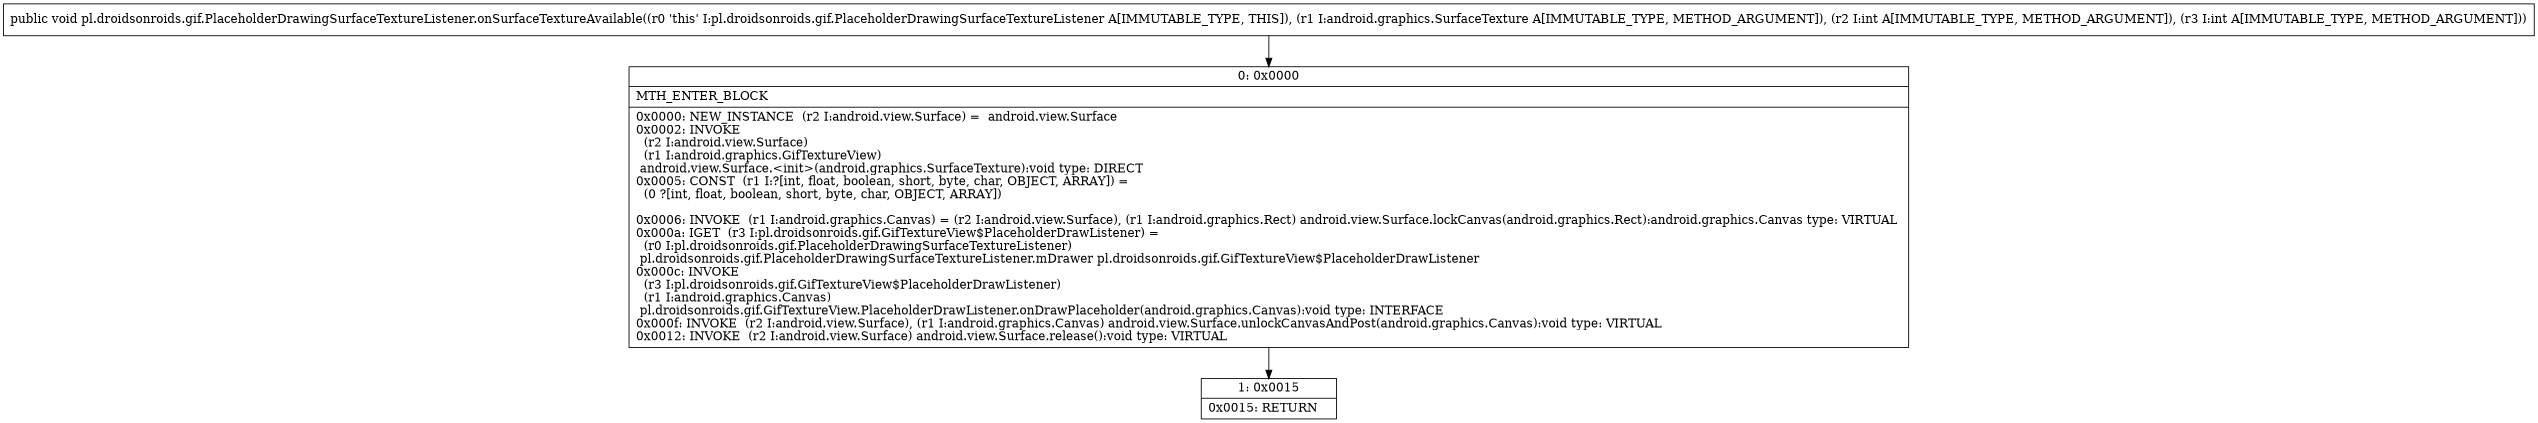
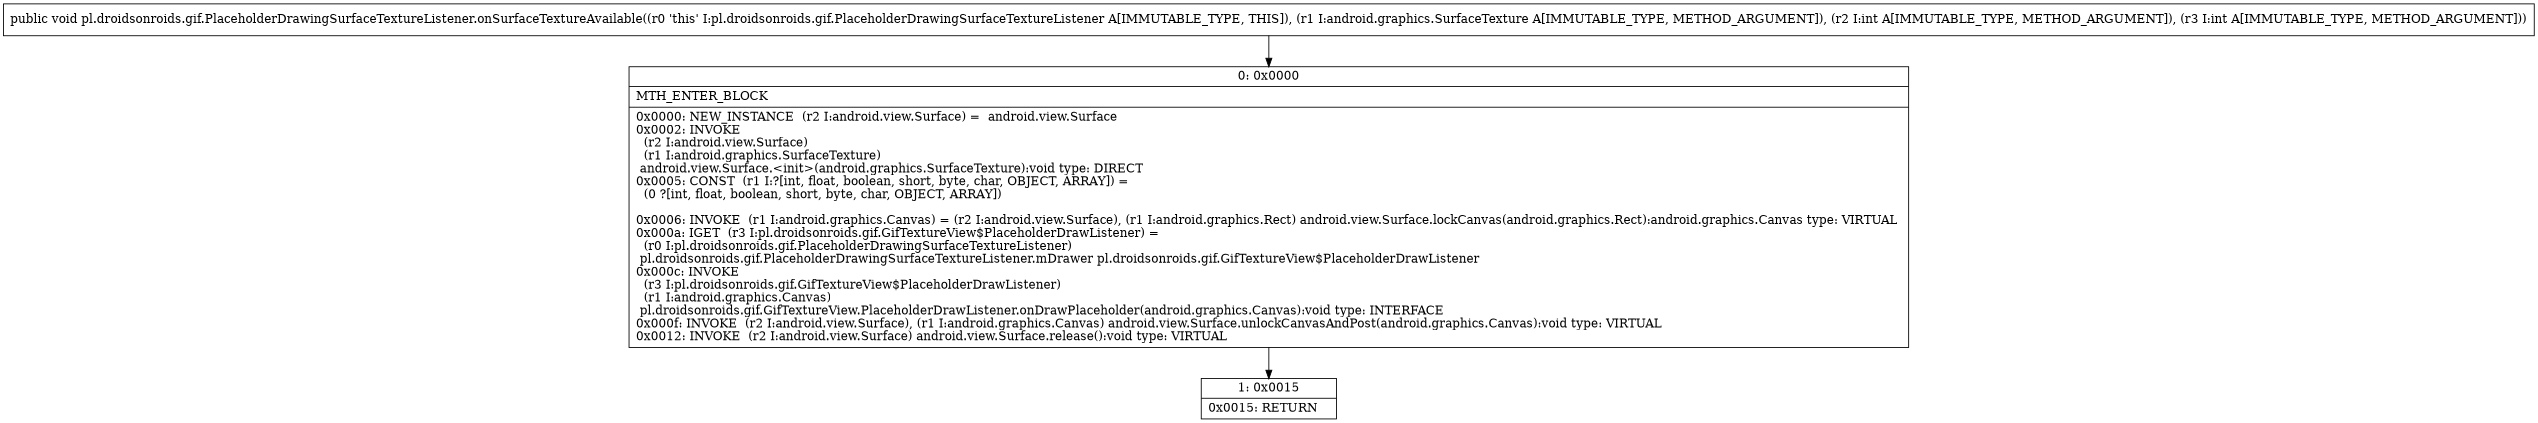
node "0: 0x0000": text "(r1 I:android.graphics.GifTextureView)" -> "(r1 I:android.graphics.SurfaceTexture)"
